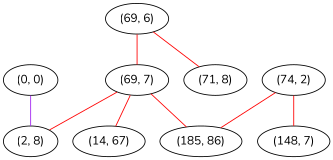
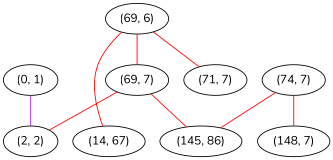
node "(0, 0)": label "(0, 0)" -> "(0, 1)"
node "(71, 8)": label "(71, 8)" -> "(71, 7)"
node "(74, 2)": label "(74, 2)" -> "(74, 7)"
edge "(69, 7)" -- "(14, 67)": now "(69, 6)" -- "(14, 67)"
node "(2, 8)": label "(2, 8)" -> "(2, 2)"
node "(185, 86)": label "(185, 86)" -> "(145, 86)"
